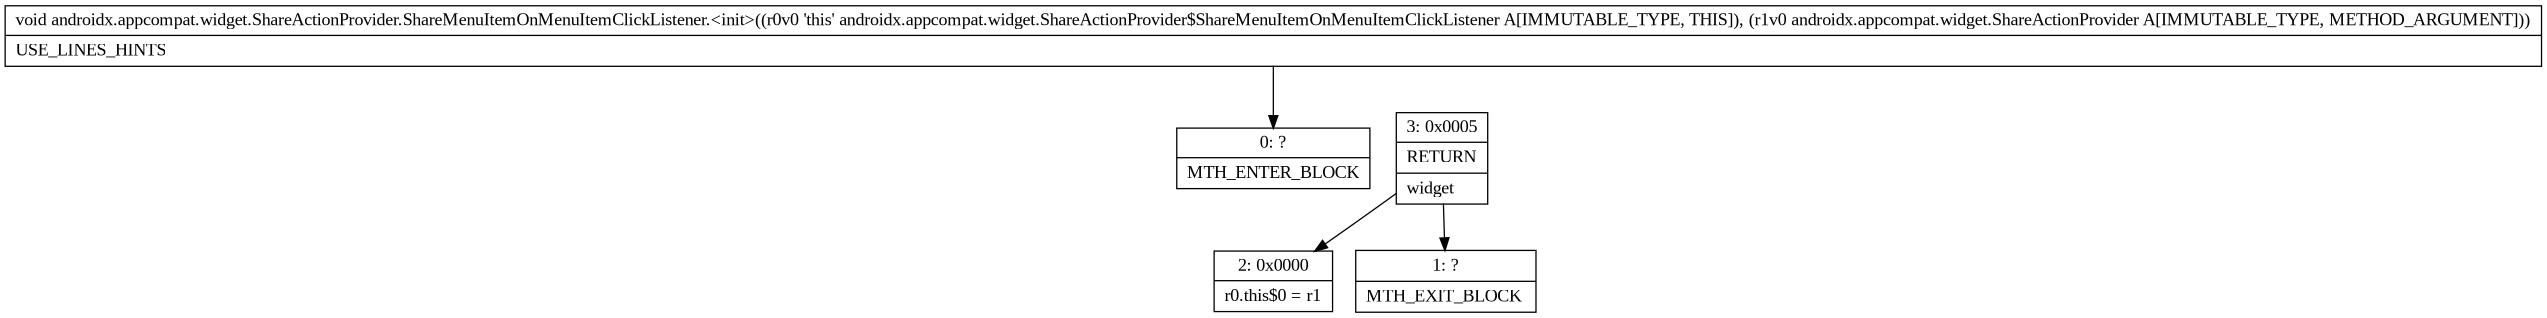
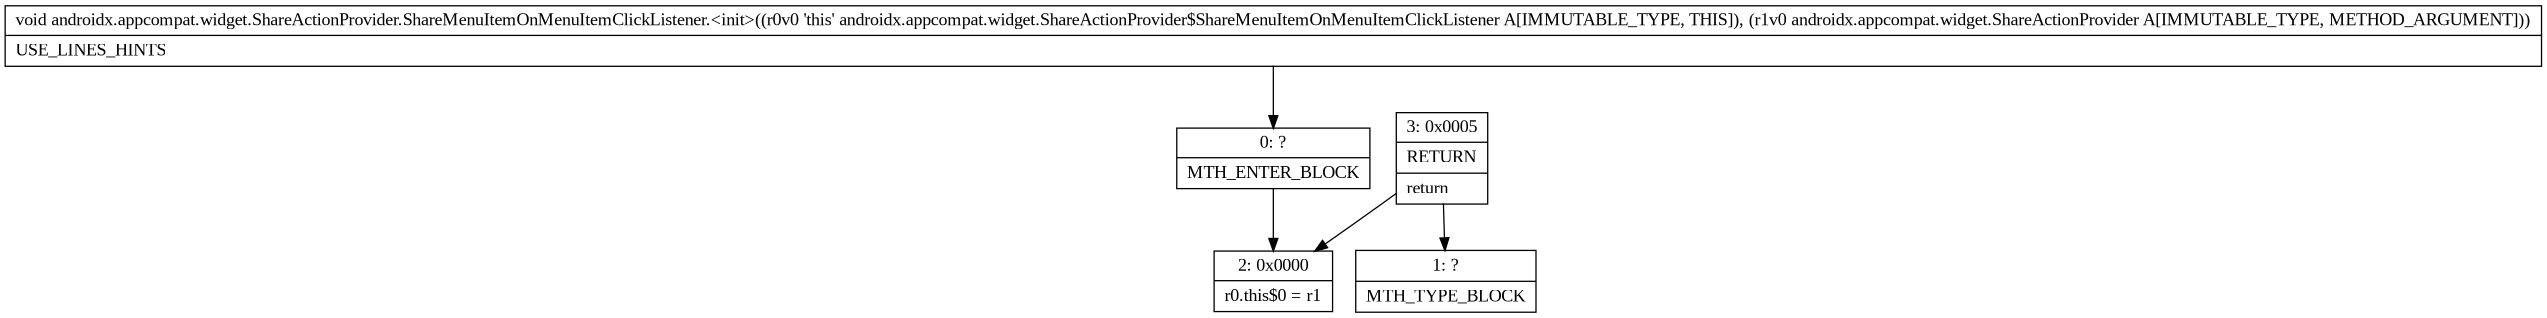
node "3: 0x0005": text "widget" -> "return"
edge "0: ?" -> "2: 0x0000": added
node "1: ?": text "MTH_EXIT_BLOCK" -> "MTH_TYPE_BLOCK"
